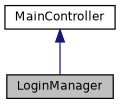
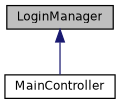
edge "LoginManager" -> "MainController": reversed
